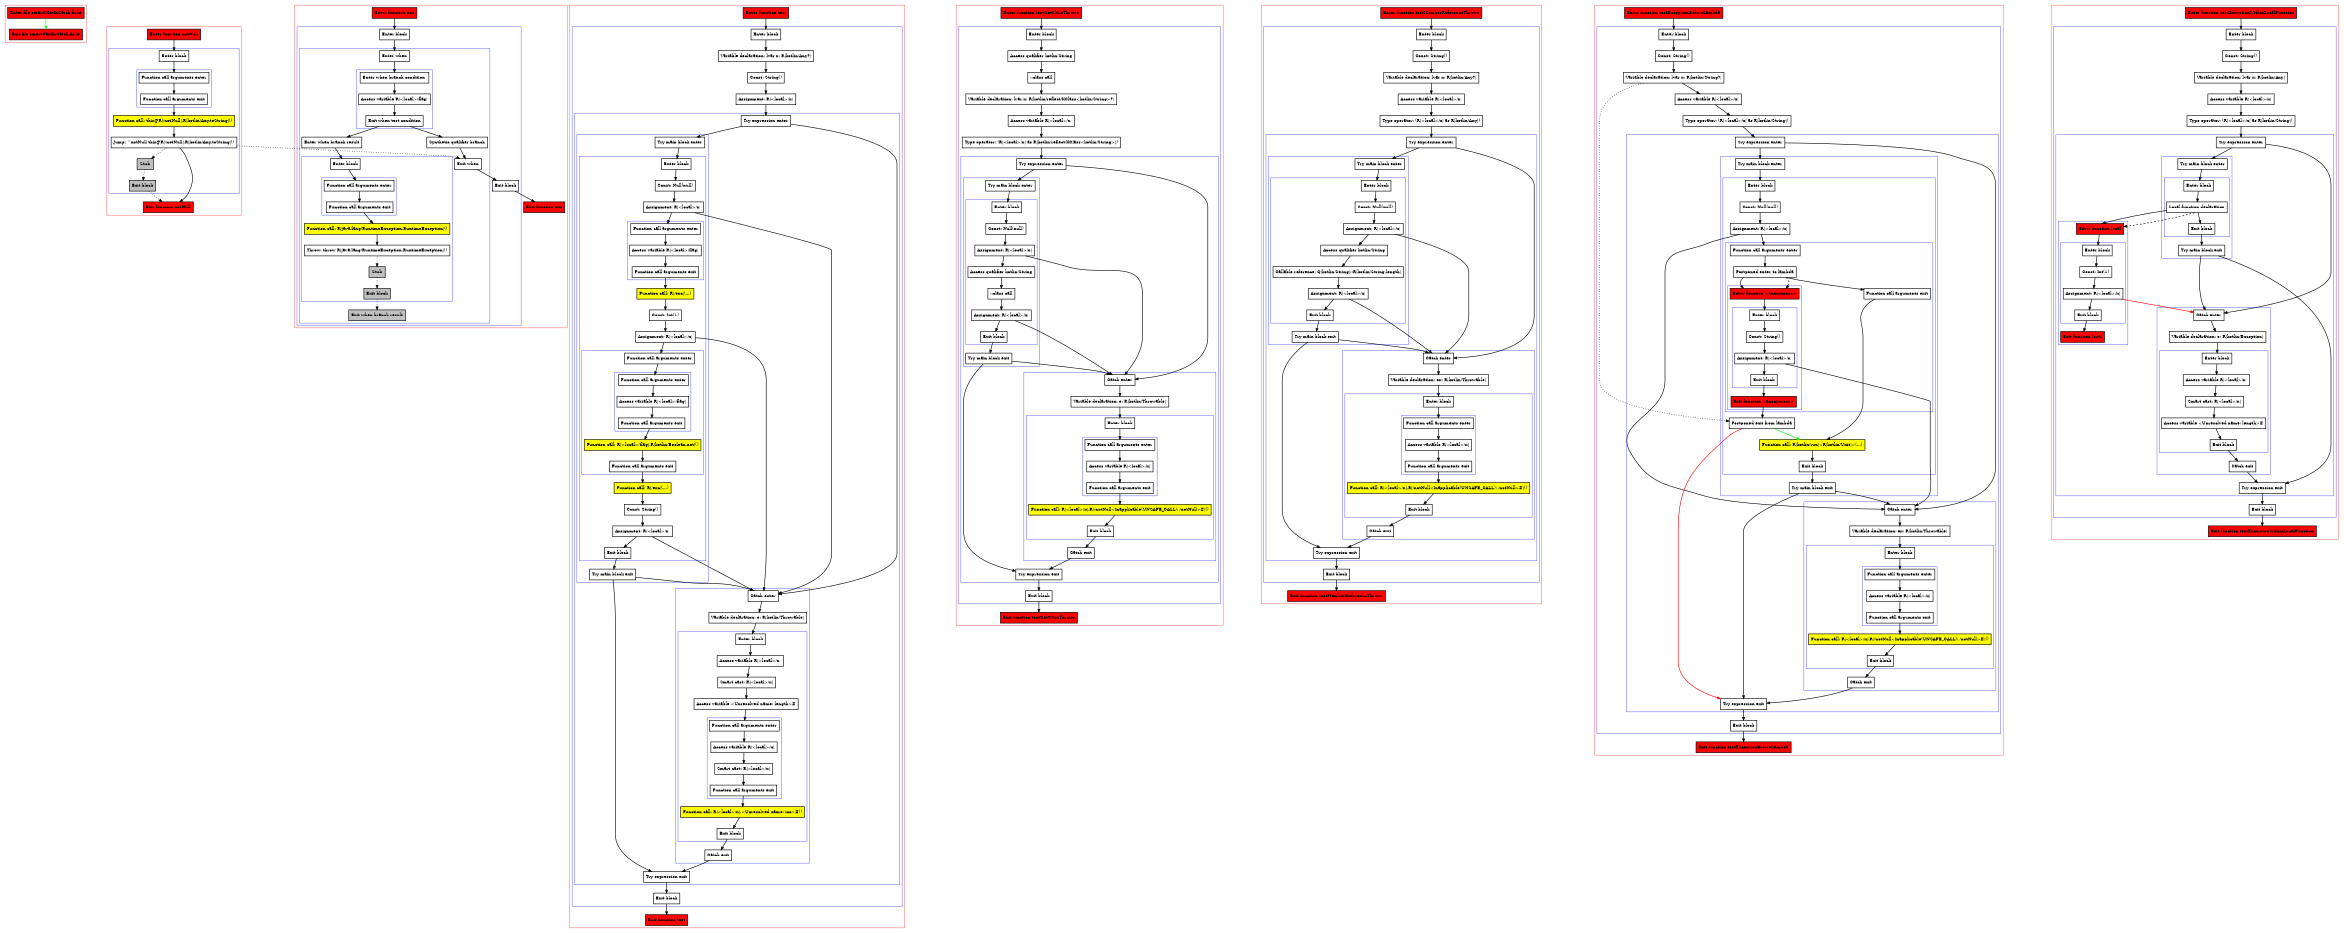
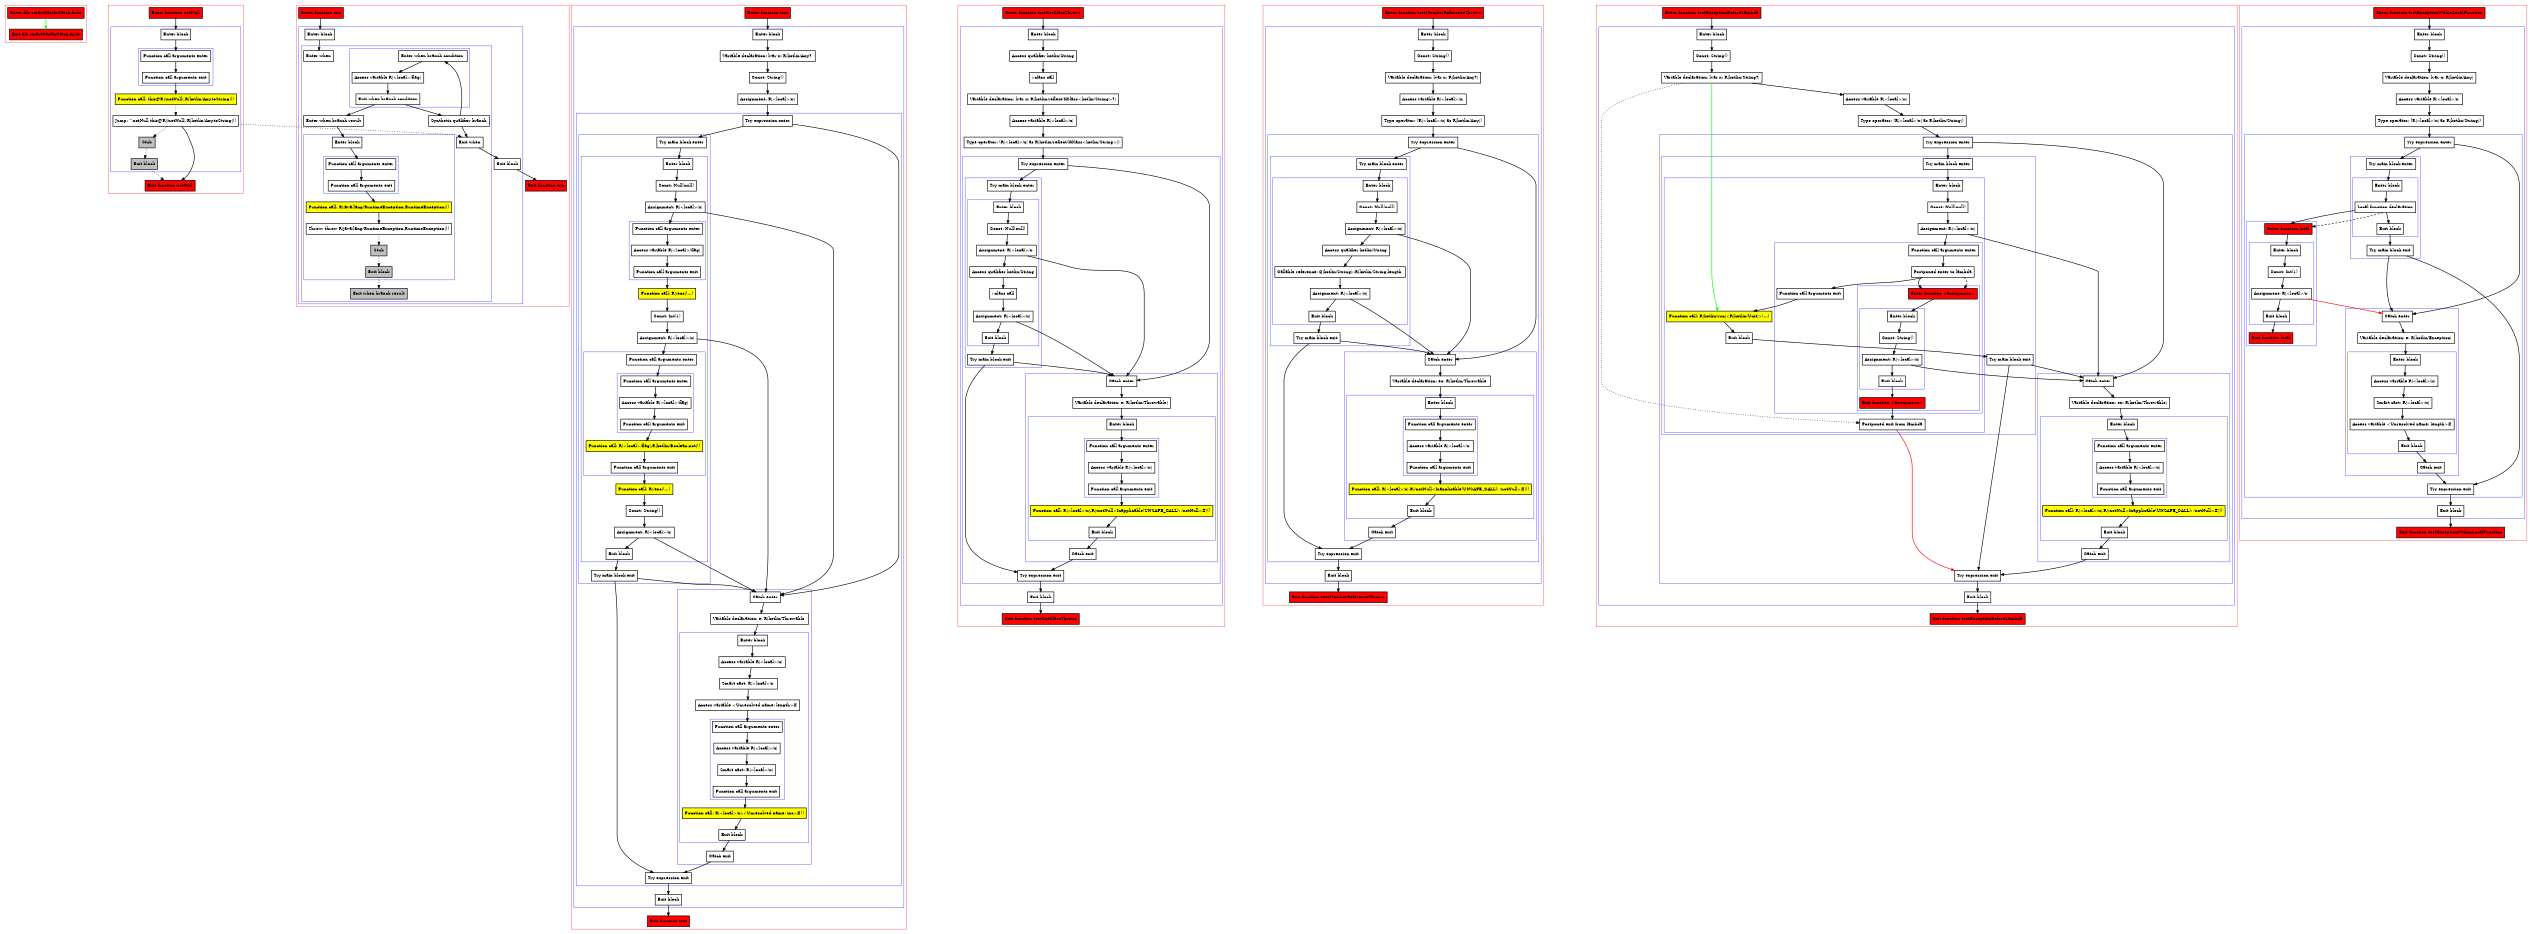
edge "Enter when" -> "Enter when branch condition": now "Synthetic qualifier branch" -> "Enter when branch condition"
node "Exit when test condition": label "Exit when test condition" -> "Exit when branch condition"
edge "Function call: this@R|/notNull|.R|kotlin/Any.toString|()" -> "Jump: ^notNull this@R|/notNull|.R|kotlin/Any.toString|()": style solid -> dotted
edge "Postponed exit from lambda" -> "Function call: R|kotlin/run|<R|kotlin/Unit|>(...)": now "Variable declaration: lvar x: R|kotlin/String?|" -> "Function call: R|kotlin/run|<R|kotlin/Unit|>(...)"
